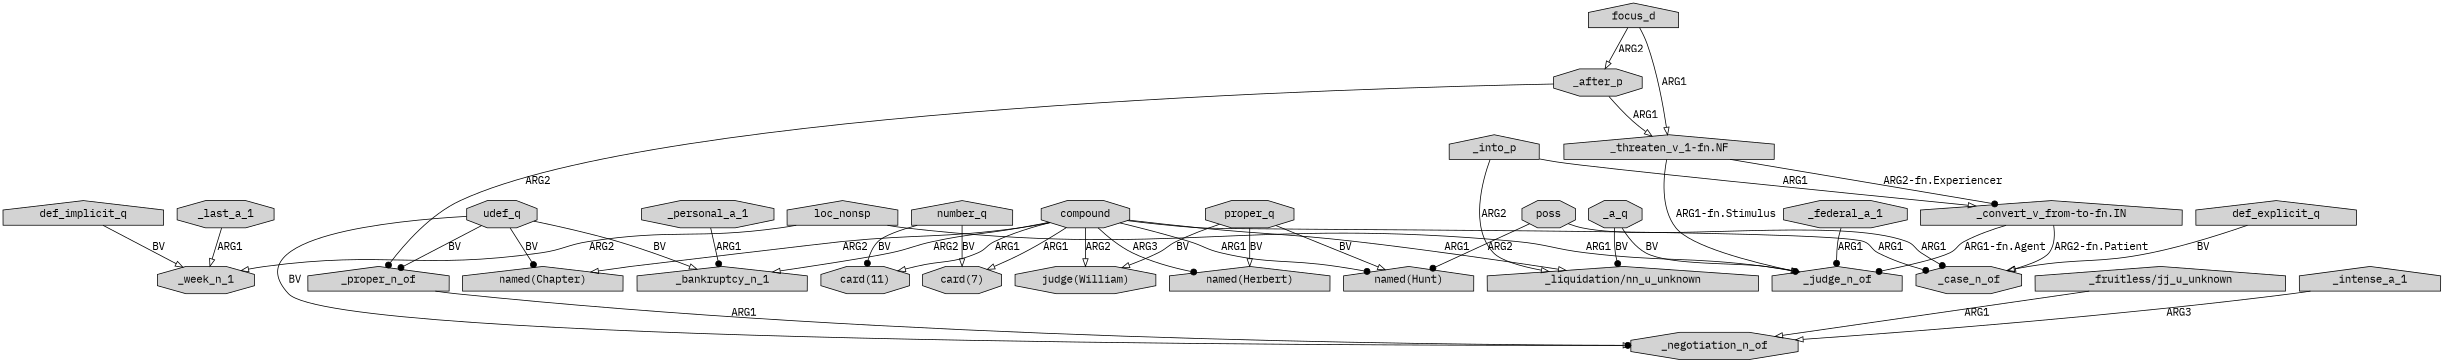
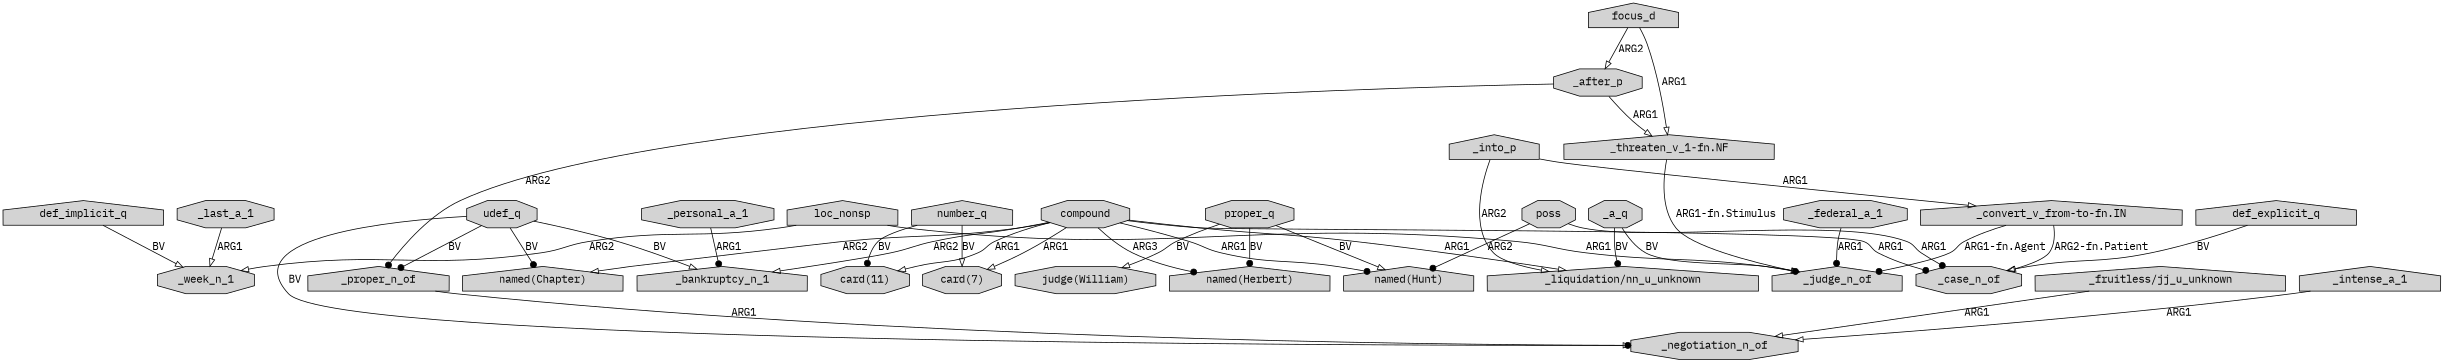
edge "_threaten_v_1-fn.NF" -> "_convert_v_from-to-fn.IN": removed, label "ARG2-fn.Experiencer"
edge "proper_q" -> "named(Herbert)": arrowhead onormal -> dot
edge "compound" -> "judge(William)": removed, label "ARG2"
edge "_intense_a_1" -> "_negotiation_n_of": label "ARG3" -> "ARG1"
